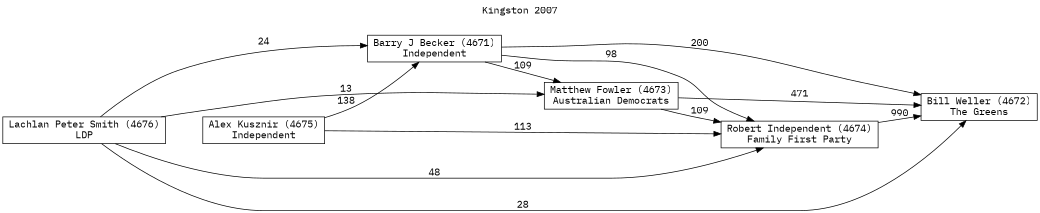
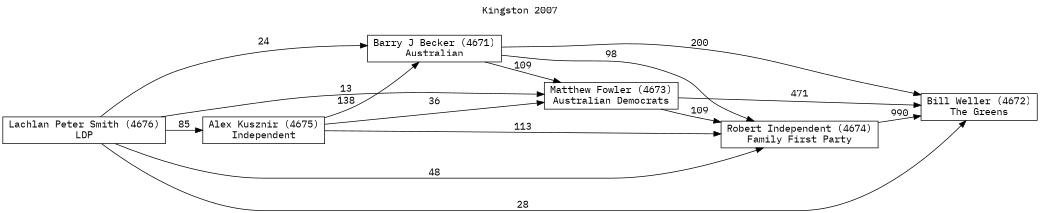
node "Barry J Becker (4671) Independent": label "Barry J Becker (4671) Independent" -> "Barry J Becker (4671) Australian"
edge "Alex Kusznir (4675) Independent" -> "Matthew Fowler (4673) Australian Democrats": added, label "36"
edge "Lachlan Peter Smith (4676) LDP" -> "Alex Kusznir (4675) Independent": added, label "85"
